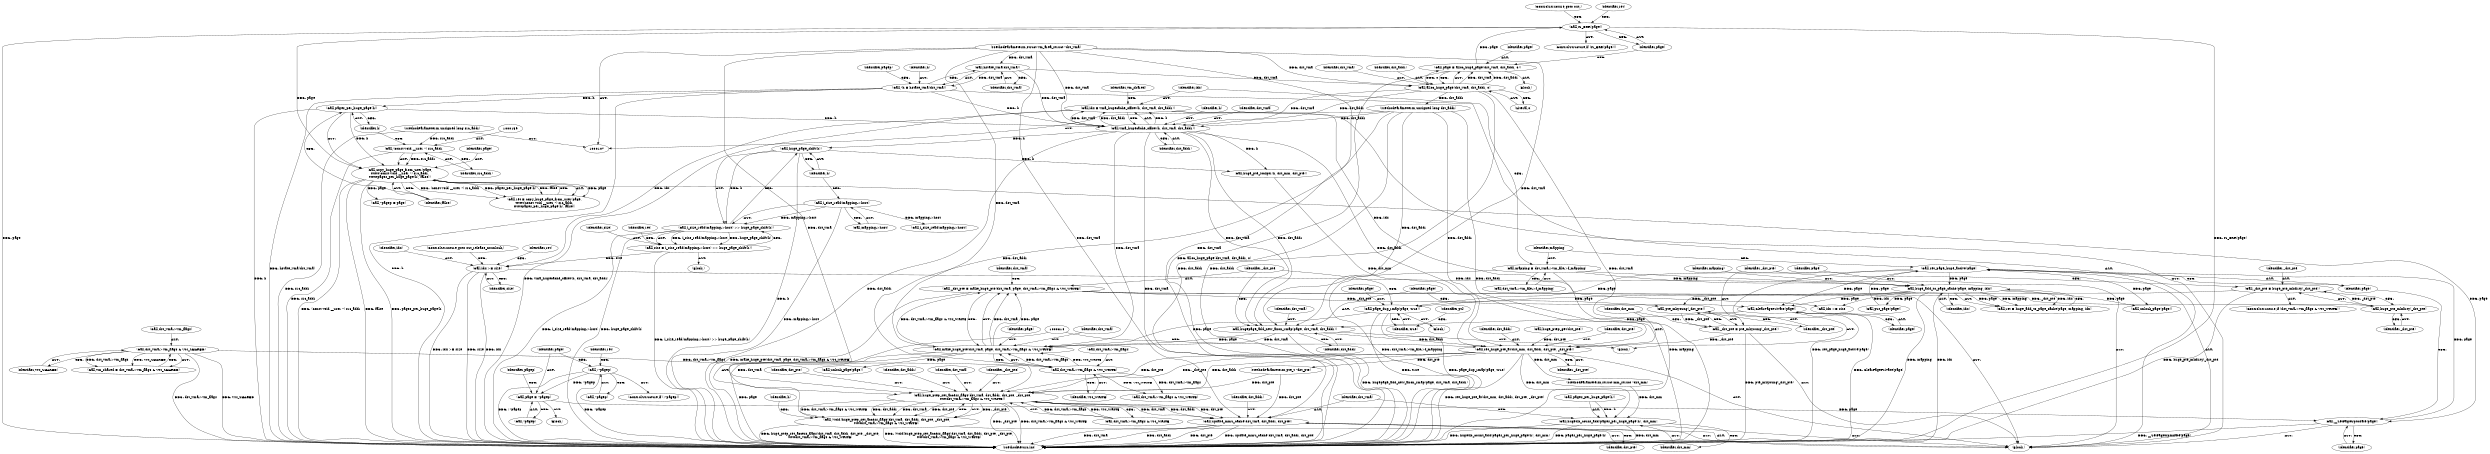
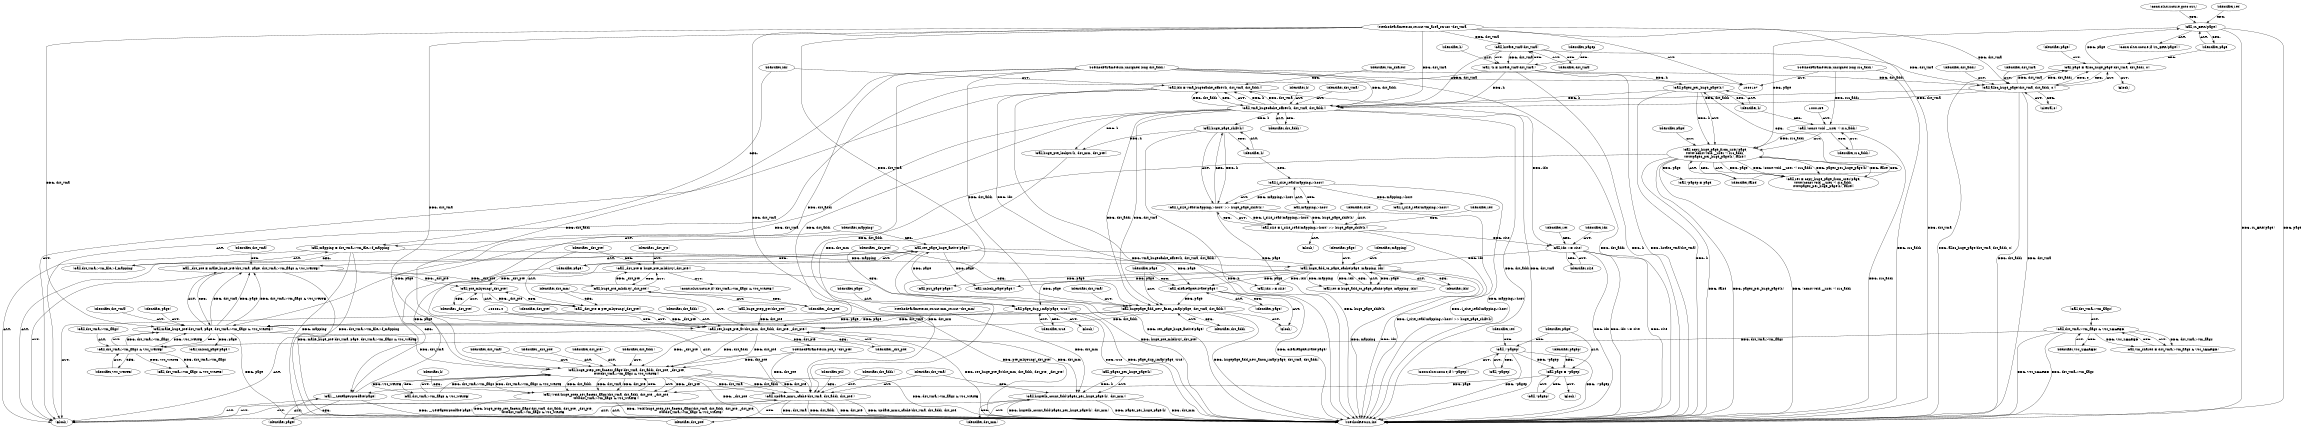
edge "(Call,alloc_huge_page(dst_vma, dst_addr, 0))" -> "(MethodParameterIn,unsigned long dst_addr)": reversed
node "(ControlStructure,goto out_release_nounlock;)": removed
edge "(Call,set_page_huge_active(page))" -> "(Call,page_dup_rmap(page, true))": removed, label "DDG: page"
edge "(Identifier,ptl)" -> "(Identifier,true)": now "(Identifier,ptl)" -> "(Call,update_mmu_cache(dst_vma, dst_addr, dst_pte))"
edge "(Call,set_huge_pte_at(dst_mm, dst_addr, dst_pte, _dst_pte))" -> "(MethodParameterIn,struct mm_struct *dst_mm)": reversed
